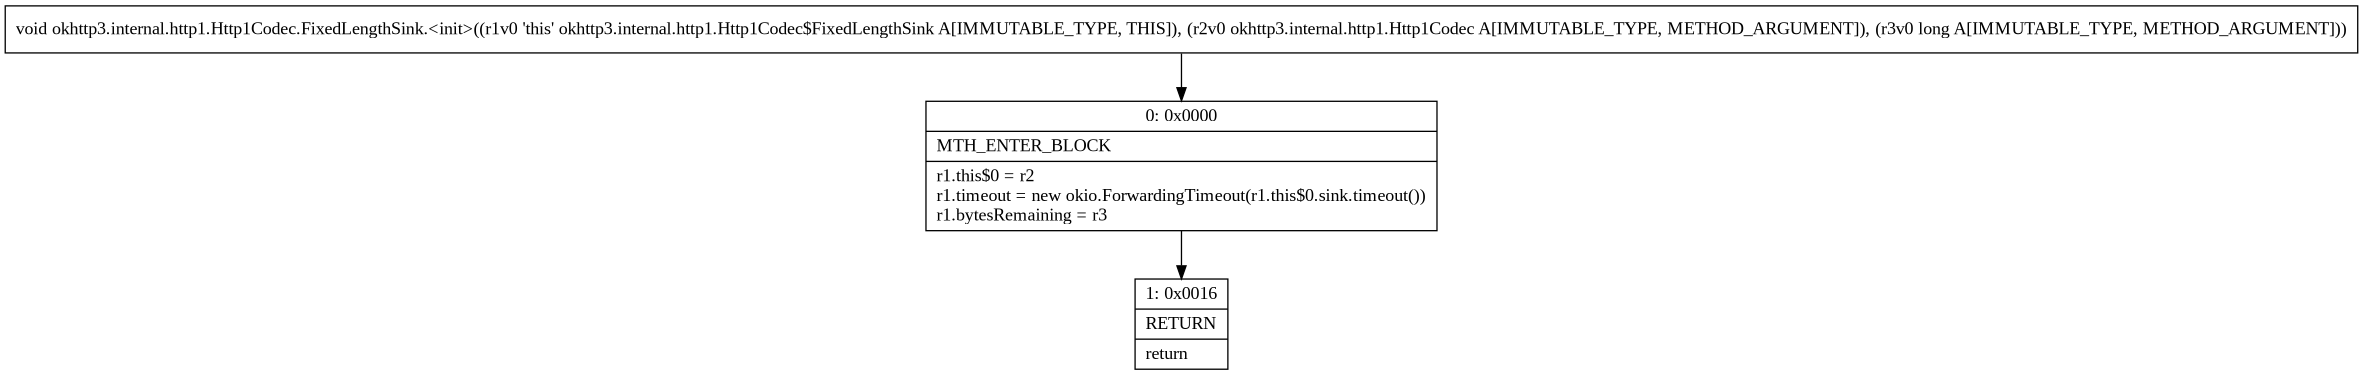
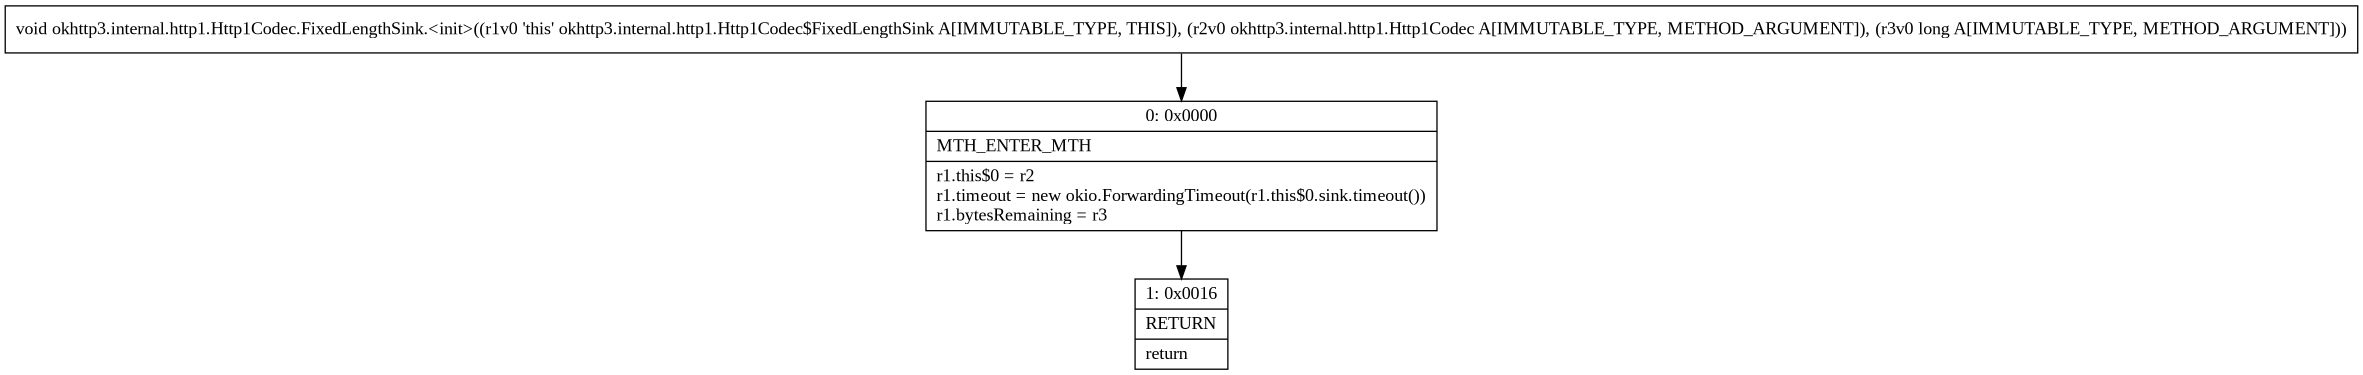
node "0: 0x0000": text "MTH_ENTER_BLOCK" -> "MTH_ENTER_MTH"
